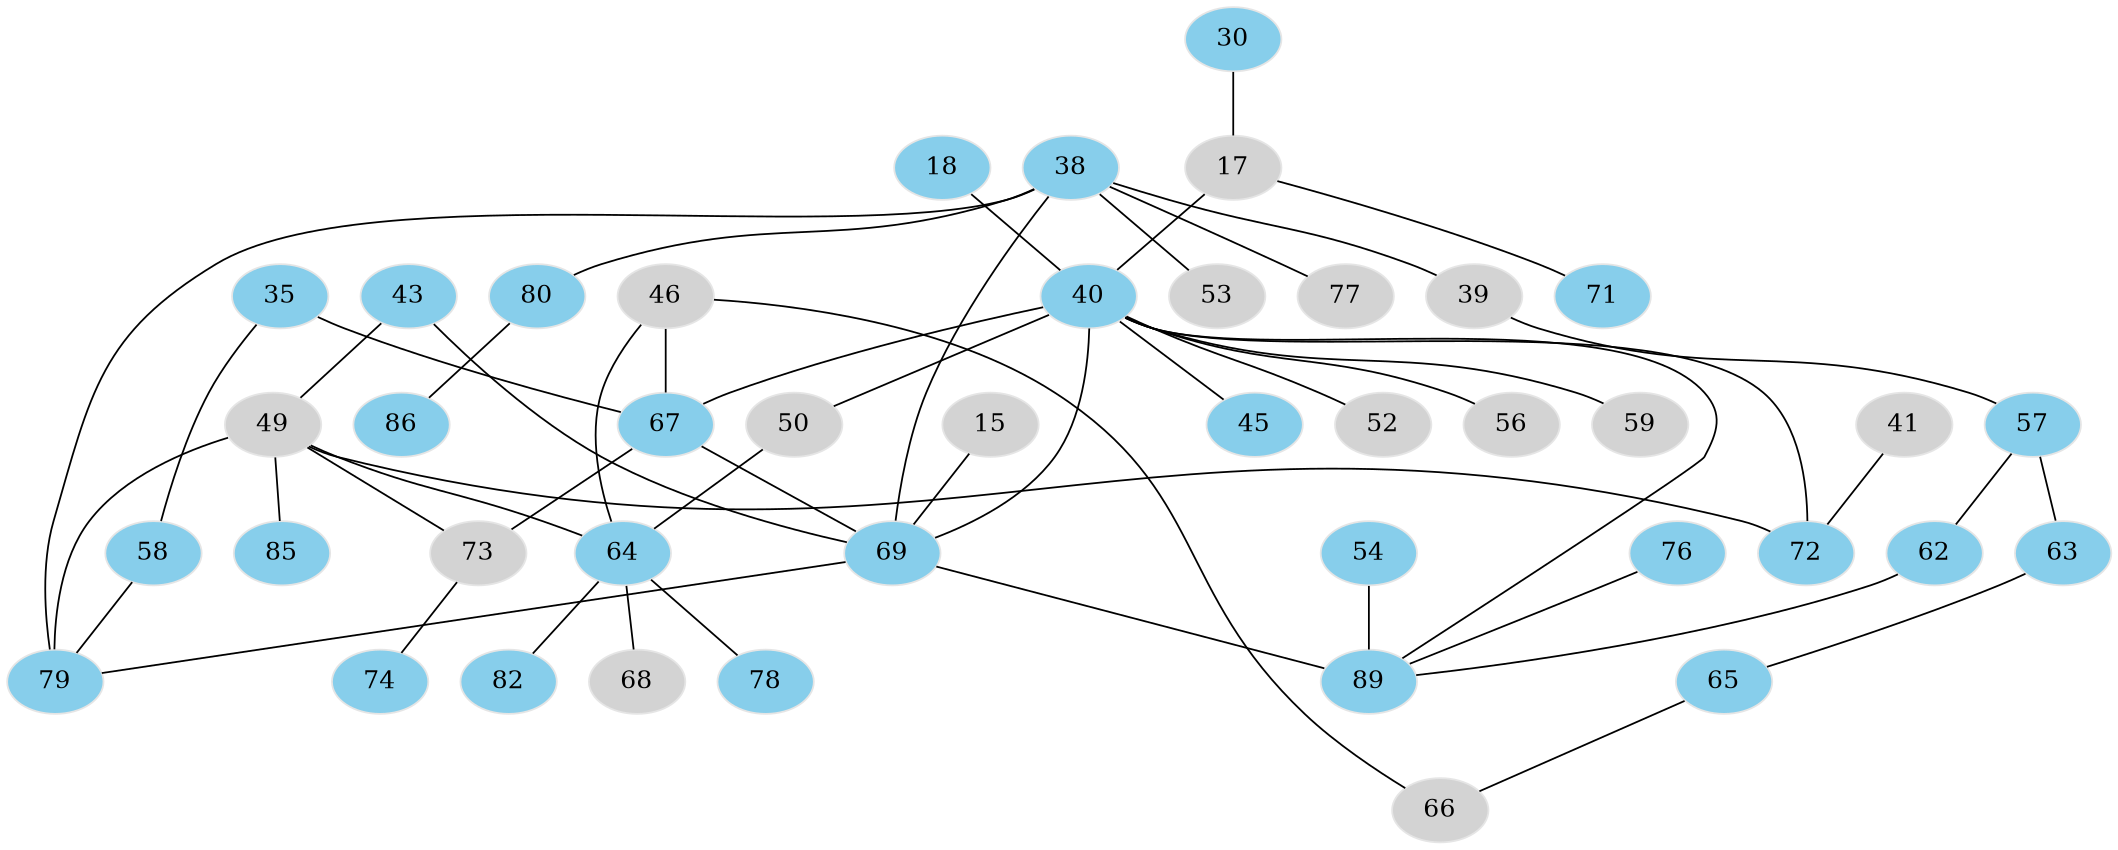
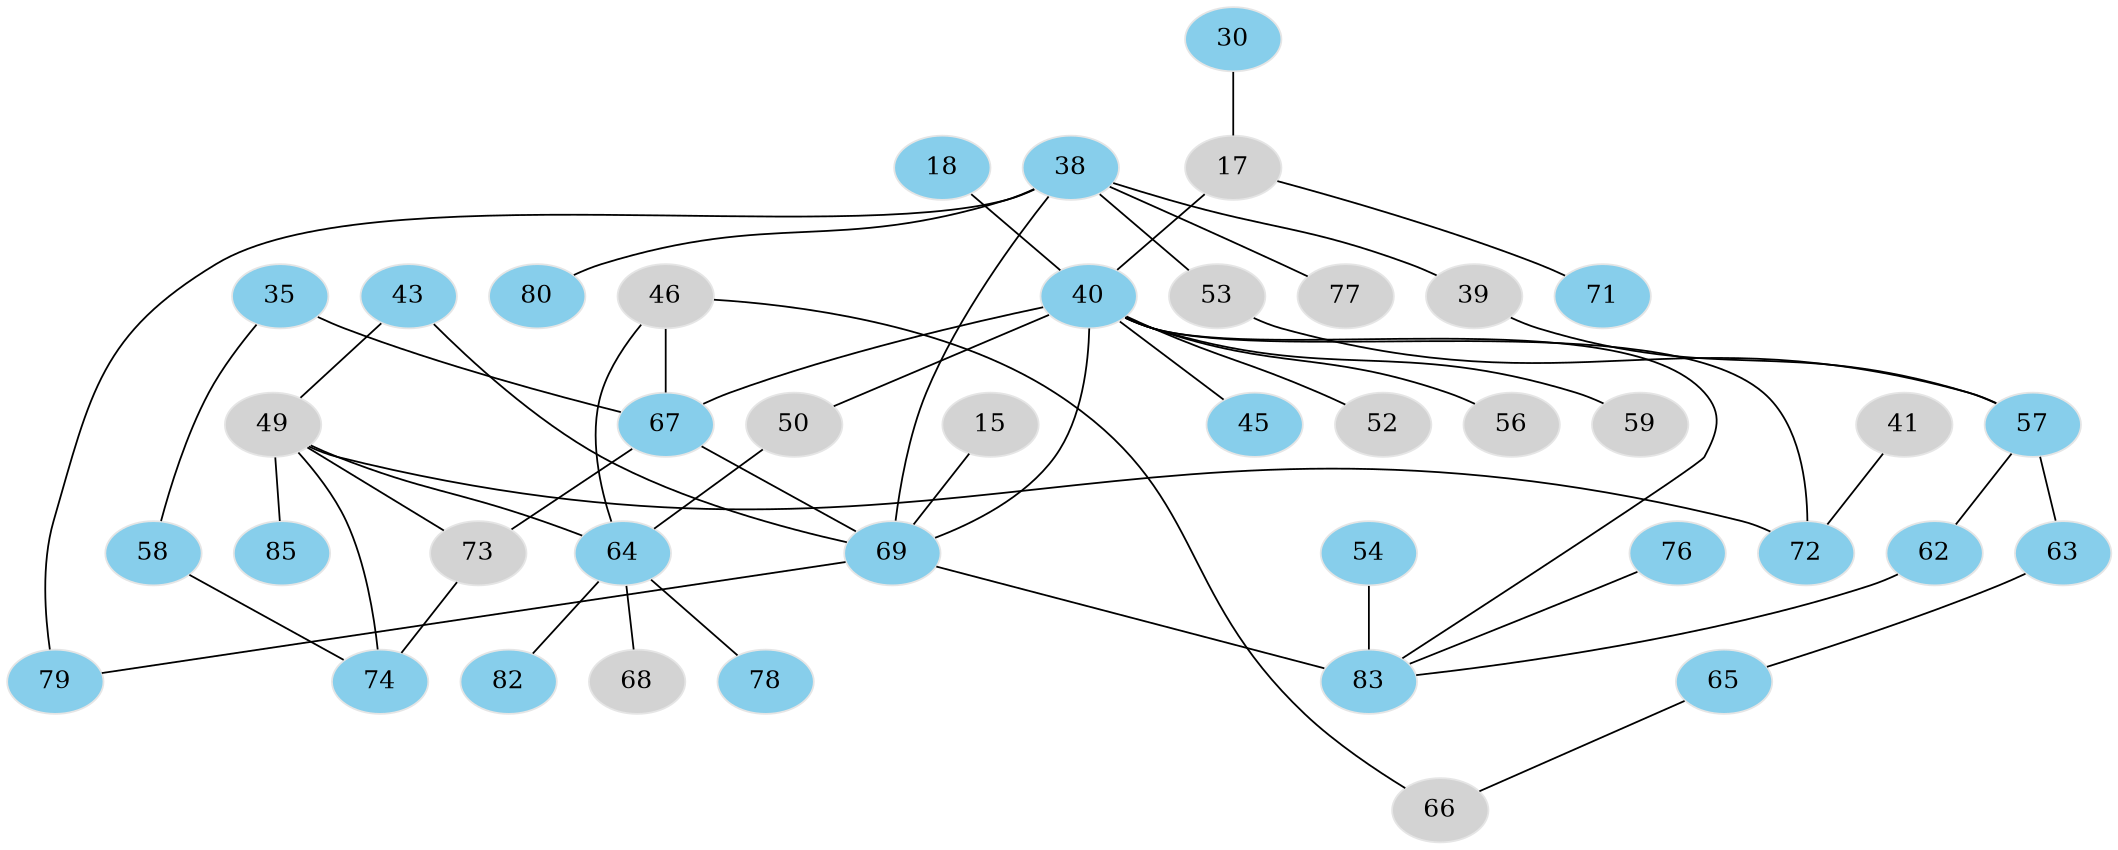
edge "53" -- "57": added
node "86": removed
edge "49" -- "79": now "49" -- "74"
edge "58" -- "79": now "58" -- "74"
node "89": label "89" -> "83"
